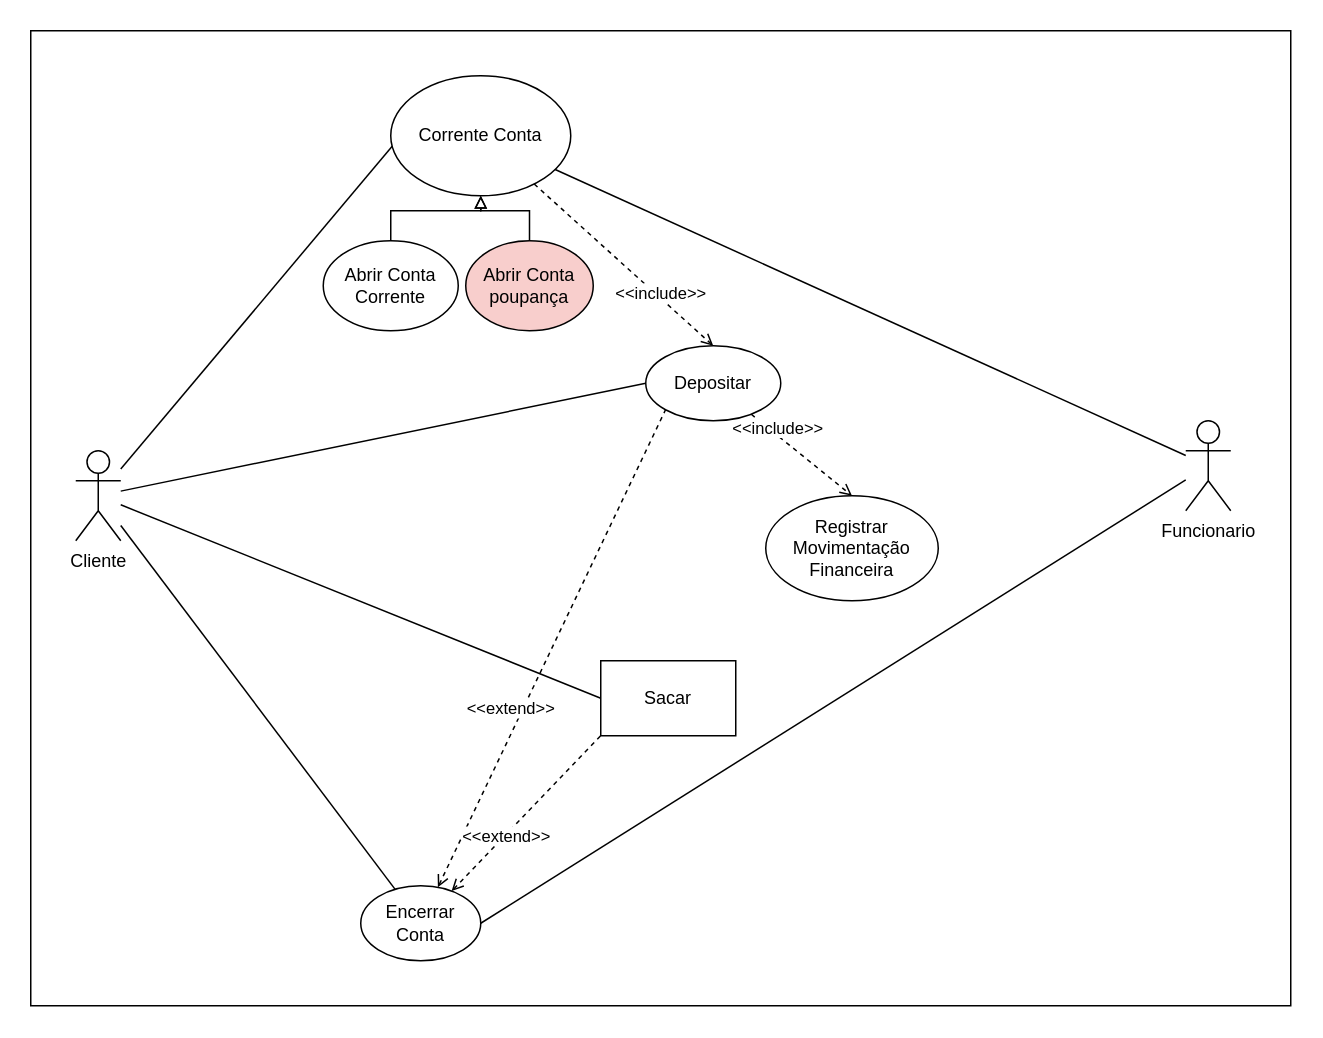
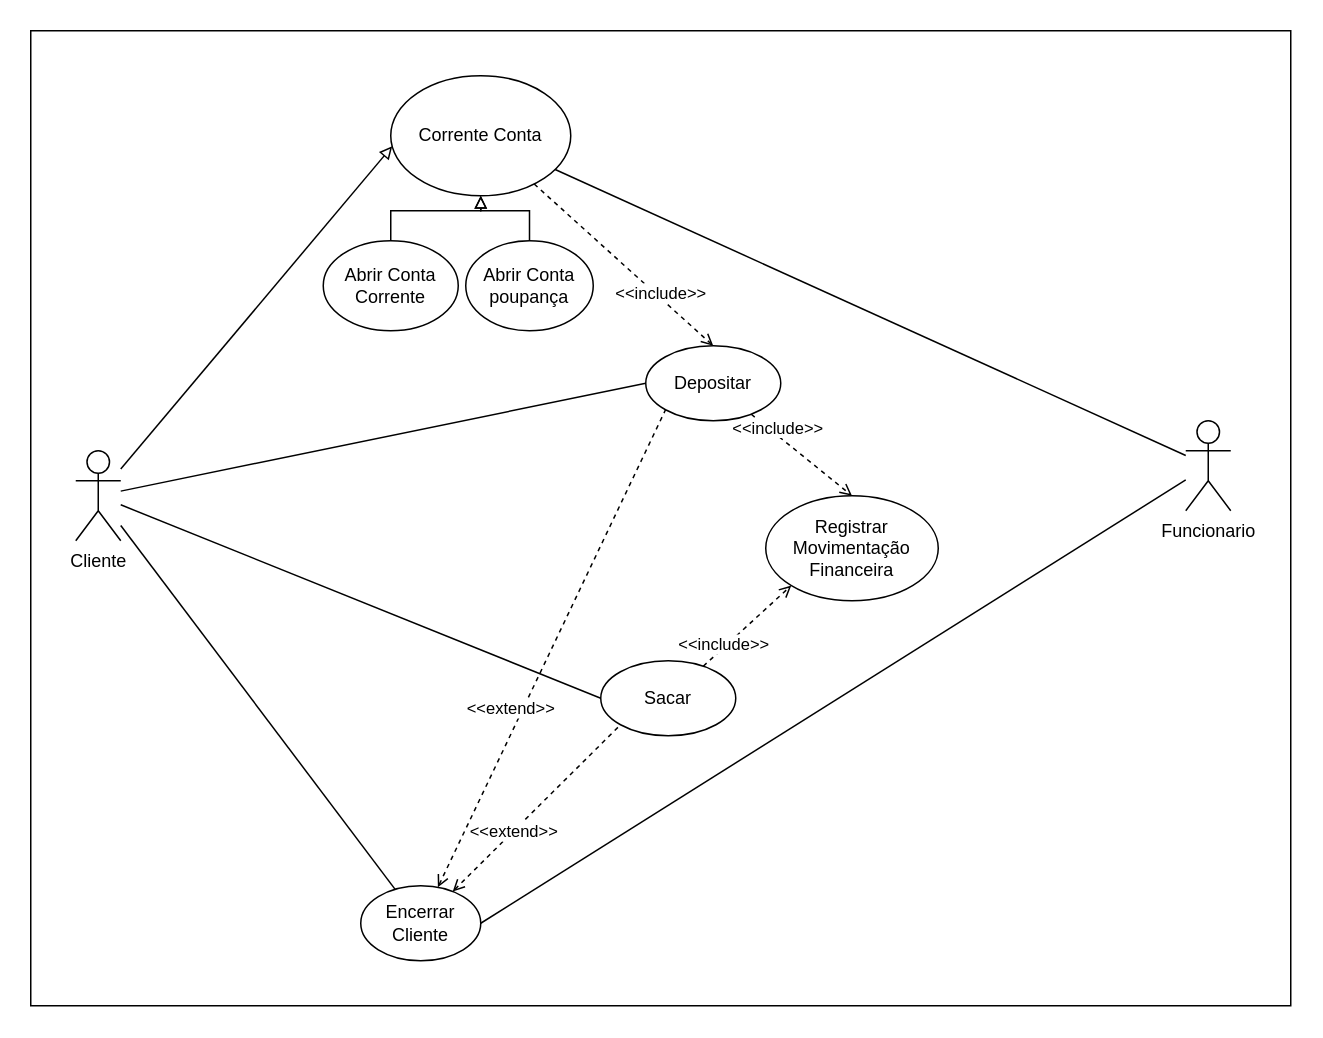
edge "Corrente Conta" -- "Cliente": arrowhead none -> block
node "Abrir Conta poupança": fillcolor #f8cecc -> #ffffff
edge "Sacar" -> "Registrar Movimentação Financeira": added, label "<<include>>"
node "Sacar": shape rectangle -> ellipse
node "Encerrar Conta": label "Encerrar Conta" -> "Encerrar Cliente"
